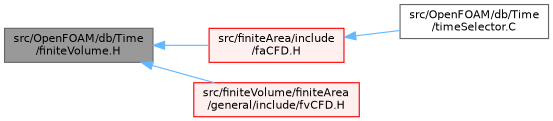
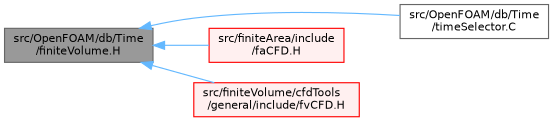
edge "src/OpenFOAM/db/Time /timeSelector.C" -> "src/finiteArea/include /faCFD.H": now "src/OpenFOAM/db/Time /timeSelector.C" -> "src/OpenFOAM/db/Time /finiteVolume.H"
node "src/finiteVolume/finiteArea /general/include/fvCFD.H": label "src/finiteVolume/finiteArea /general/include/fvCFD.H" -> "src/finiteVolume/cfdTools /general/include/fvCFD.H"
